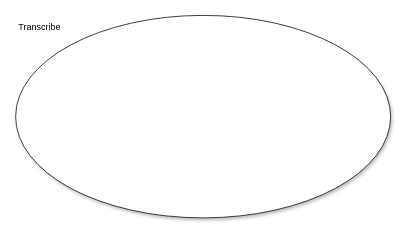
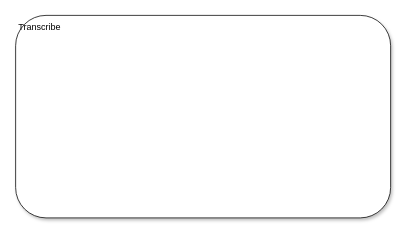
node "Transcribe": shape ellipse -> rounded rectangle
